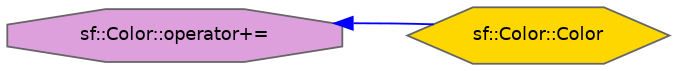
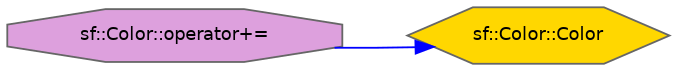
edge "sf::Color::Color" -> "sf::Color::operator+=": reversed
